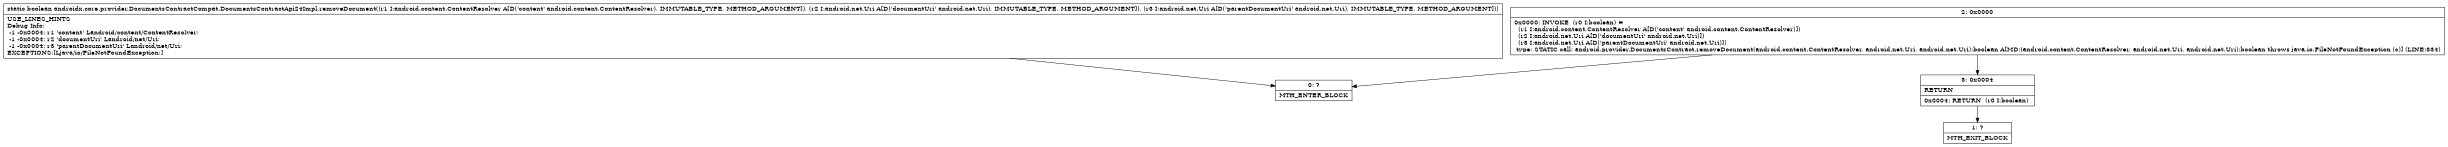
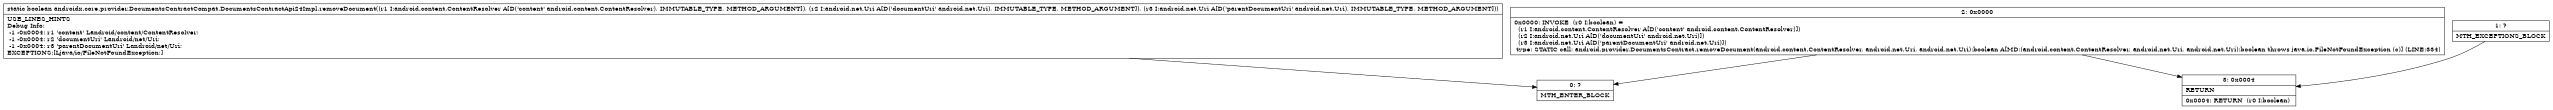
edge "3: 0x0004" -> "1: ?": reversed
node "1: ?": text "MTH_EXIT_BLOCK" -> "MTH_EXCEPTIONS_BLOCK"
